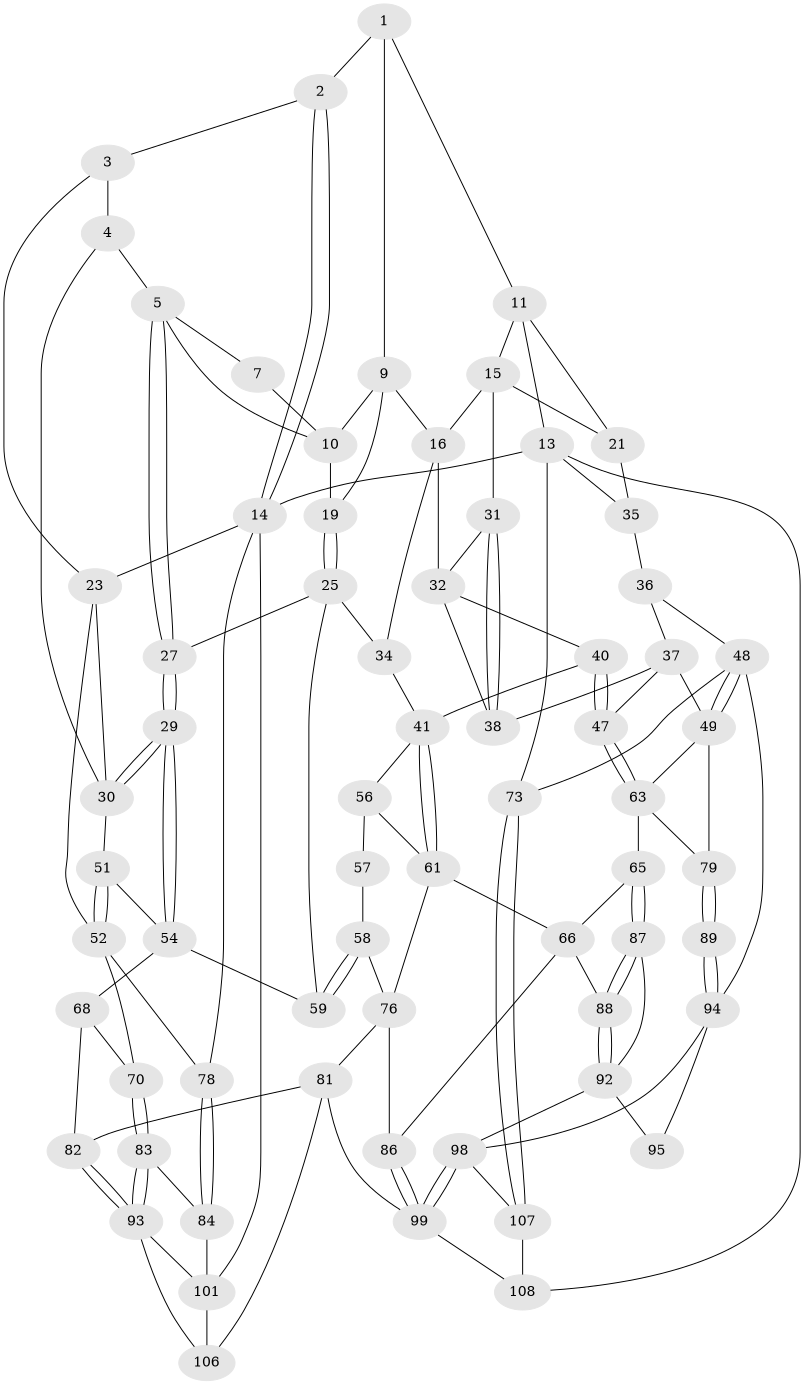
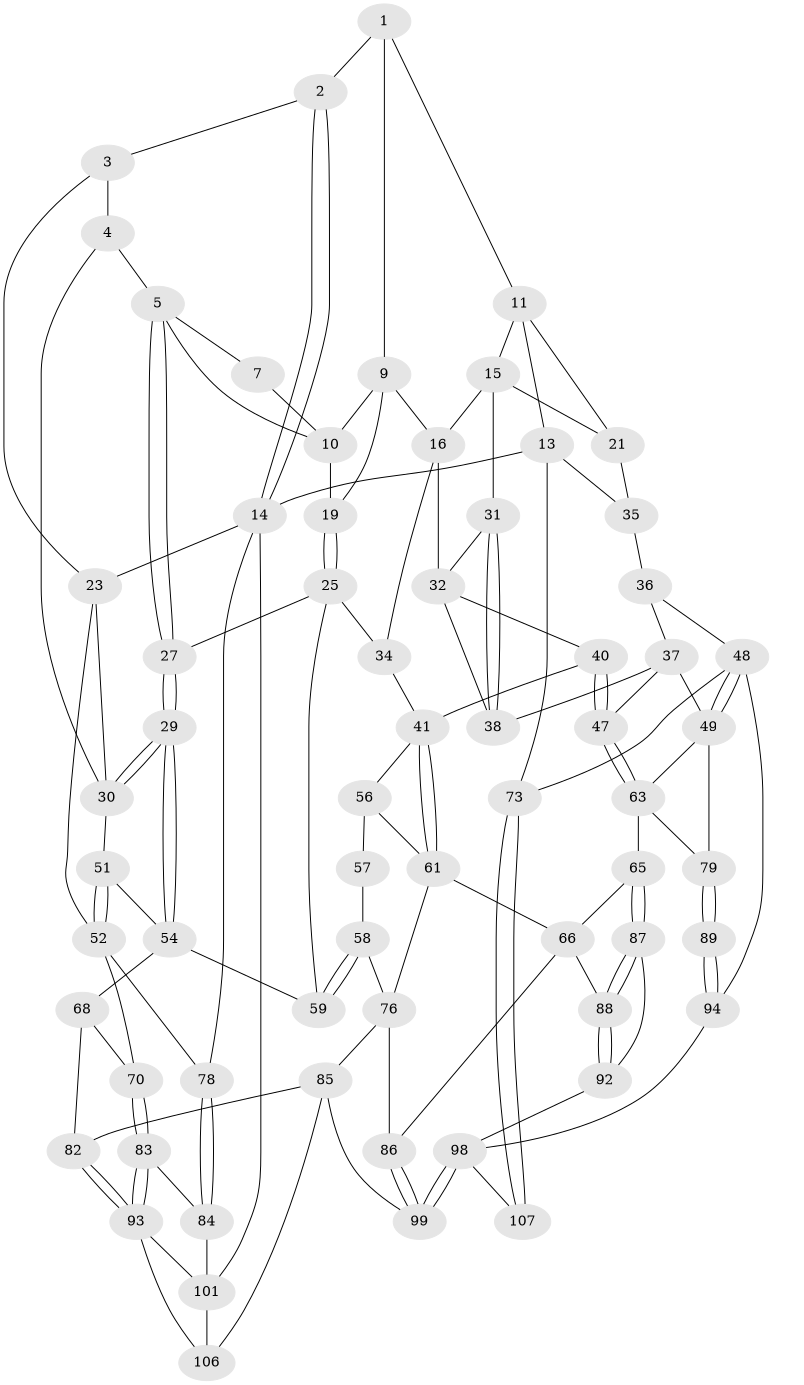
node "81": label "81" -> "85"
node "95": removed
node "108": removed
